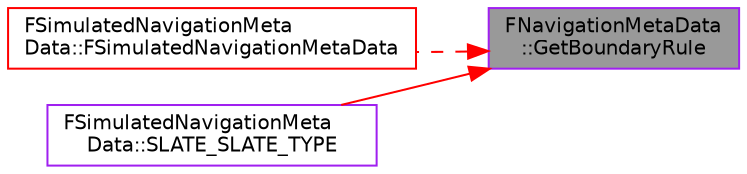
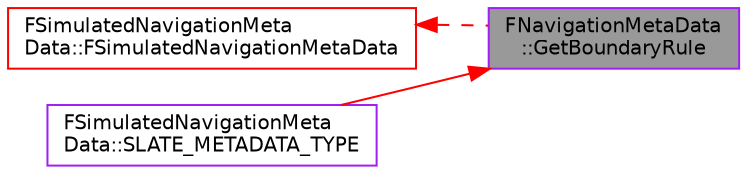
edge "FSimulatedNavigationMeta Data::FSimulatedNavigationMetaData" -> "FNavigationMetaData ::GetBoundaryRule": reversed
node "FSimulatedNavigationMeta Data::SLATE_SLATE_TYPE": label "FSimulatedNavigationMeta Data::SLATE_SLATE_TYPE" -> "FSimulatedNavigationMeta Data::SLATE_METADATA_TYPE"
